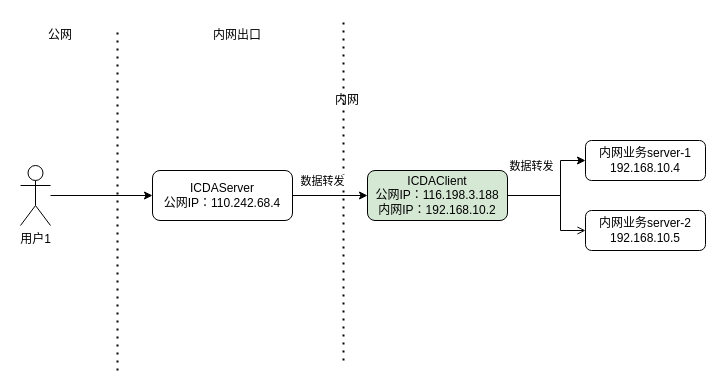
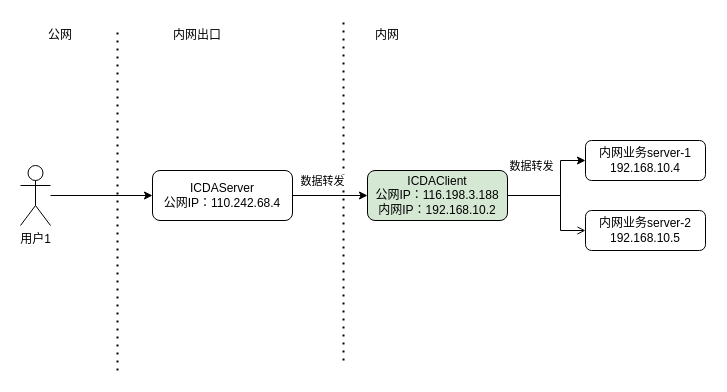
node "内网出口": moved (238, 36) -> (198, 36)
node "内网": moved (348, 101) -> (388, 36)
